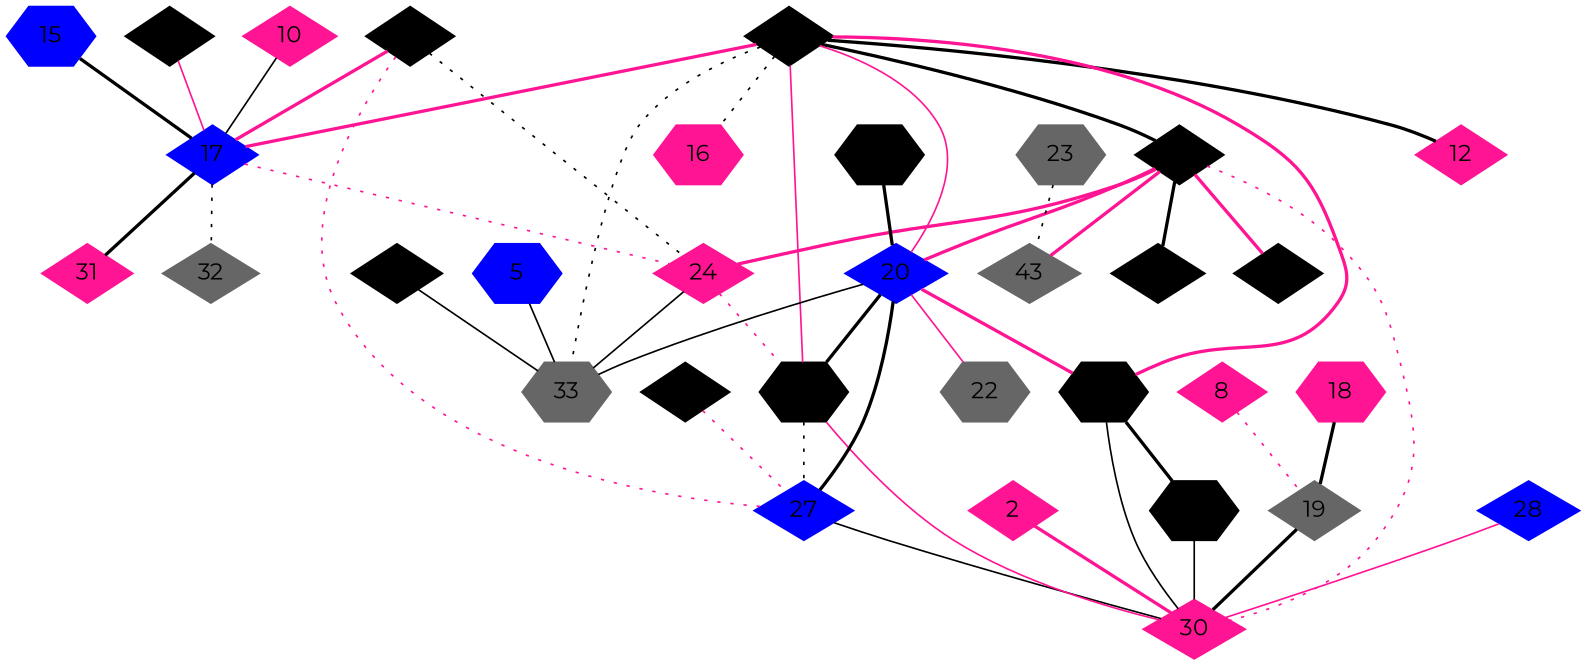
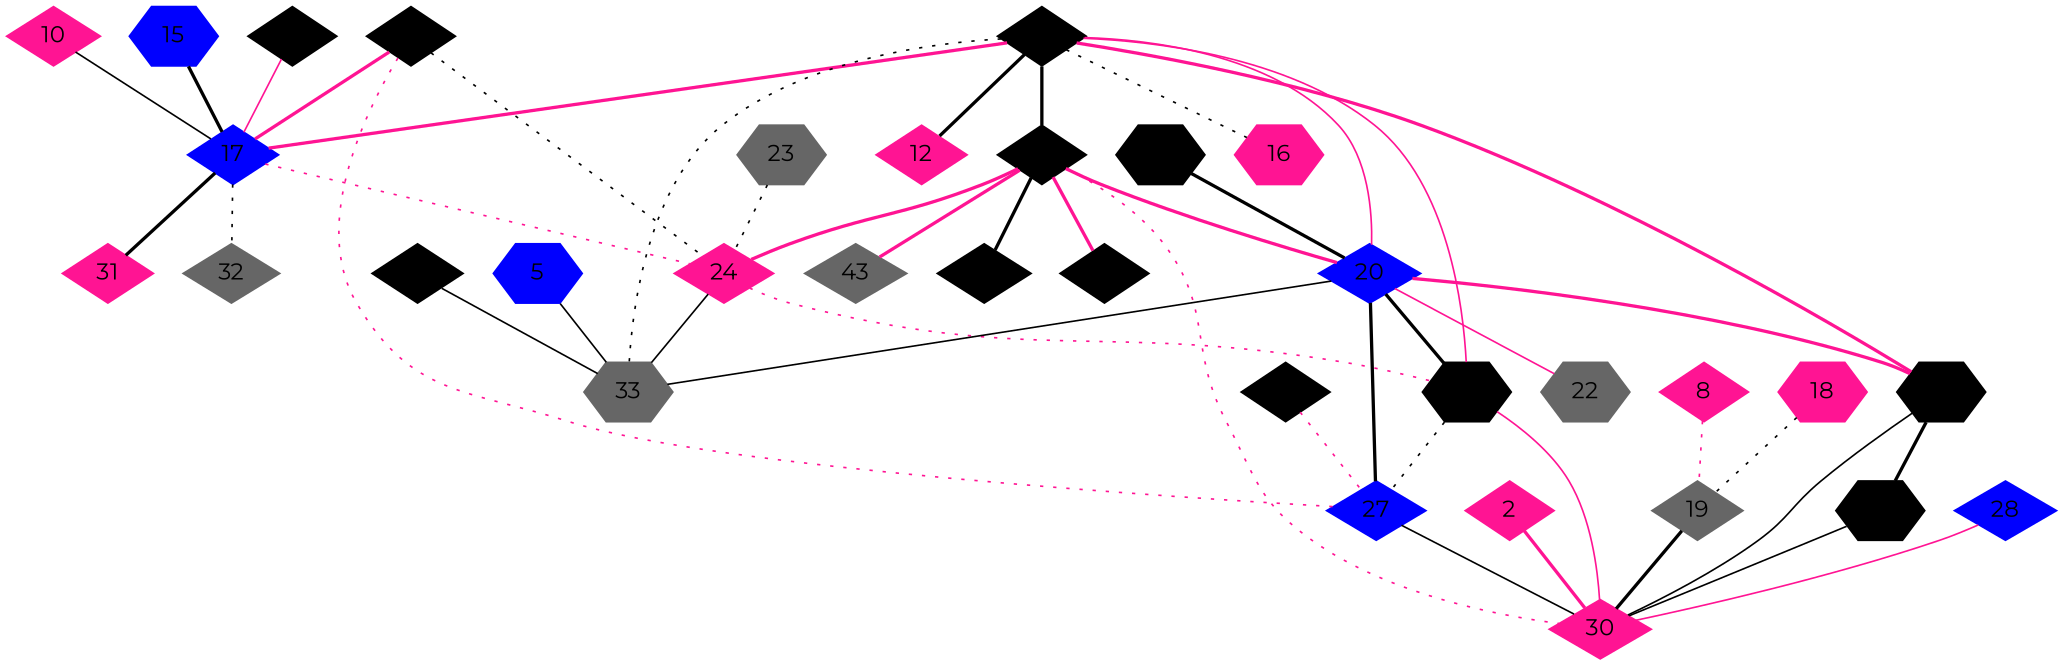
edge "23" -- "43": now "23" -- "24"
edge "18" -- "19": style bold -> dotted
